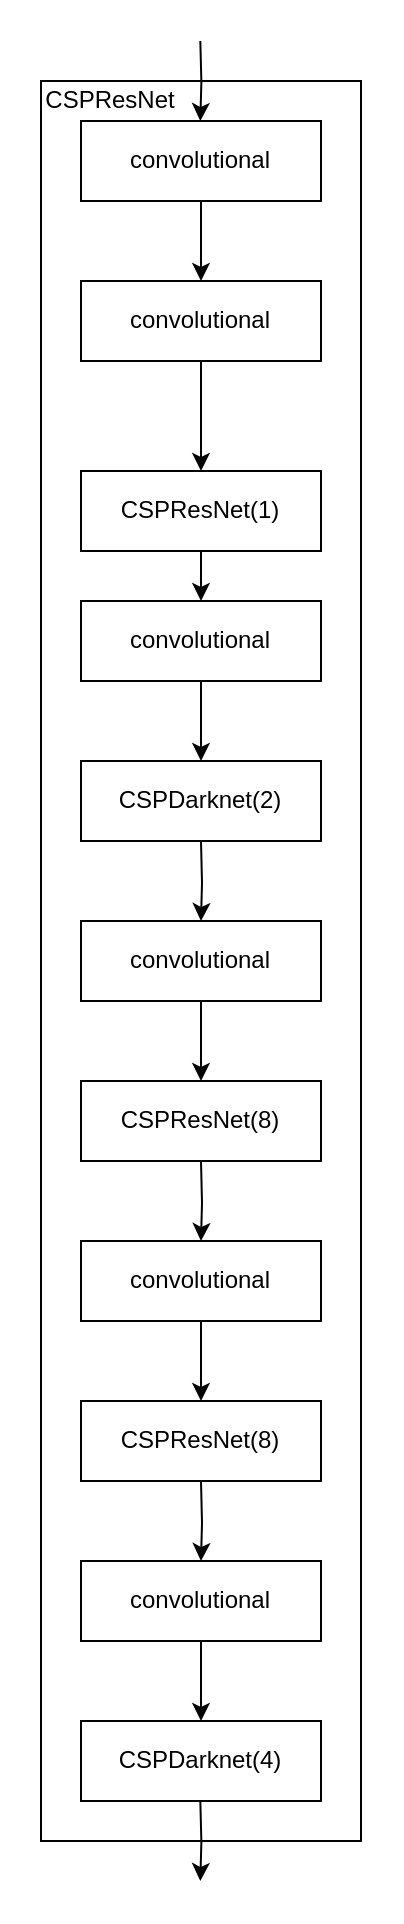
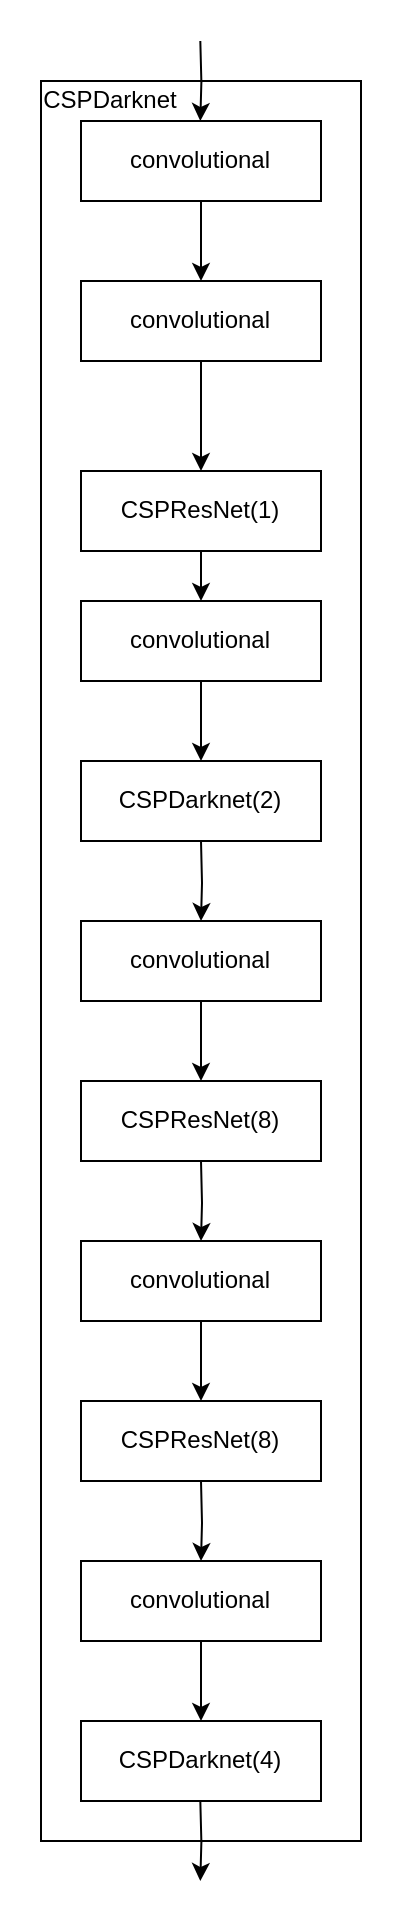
node "CSPResNet": label "CSPResNet" -> "CSPDarknet"
